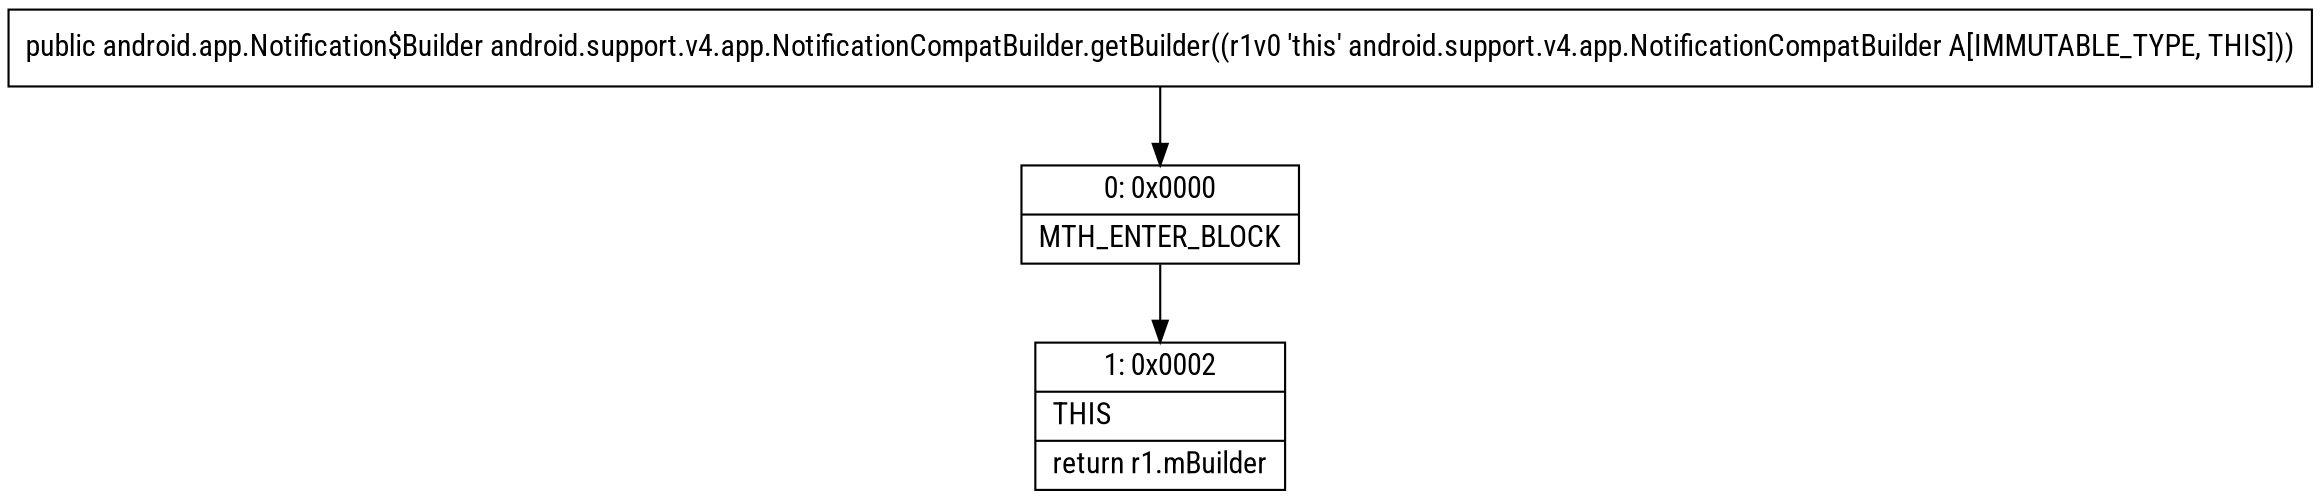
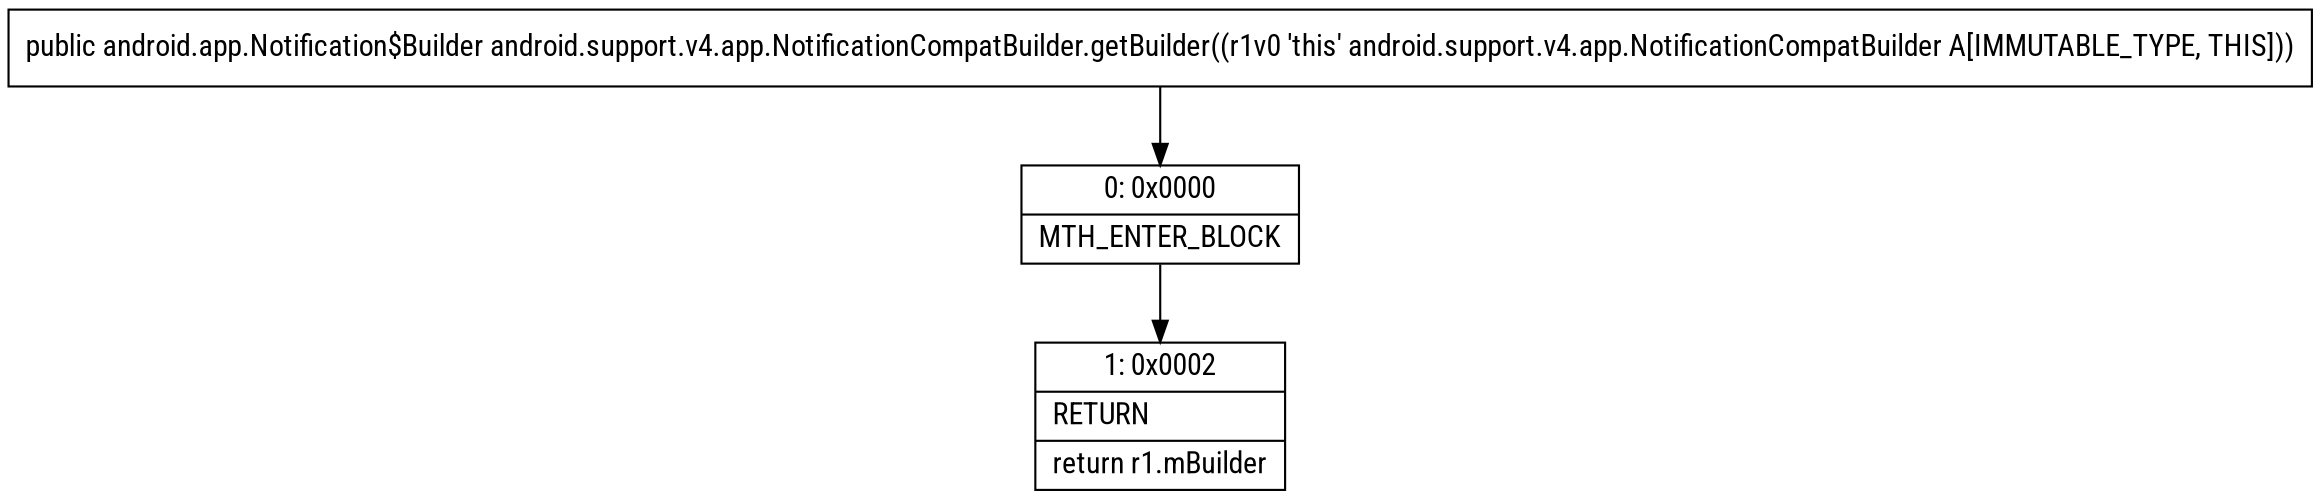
node "1: 0x0002": text "THIS" -> "RETURN"
